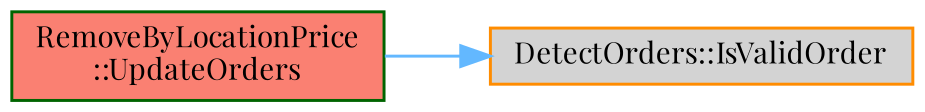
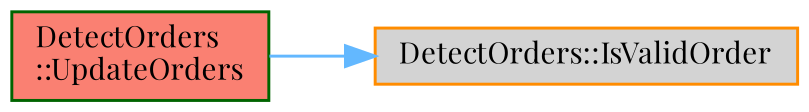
node "RemoveByLocationPrice ::UpdateOrders": label "RemoveByLocationPrice ::UpdateOrders" -> "DetectOrders ::UpdateOrders"
